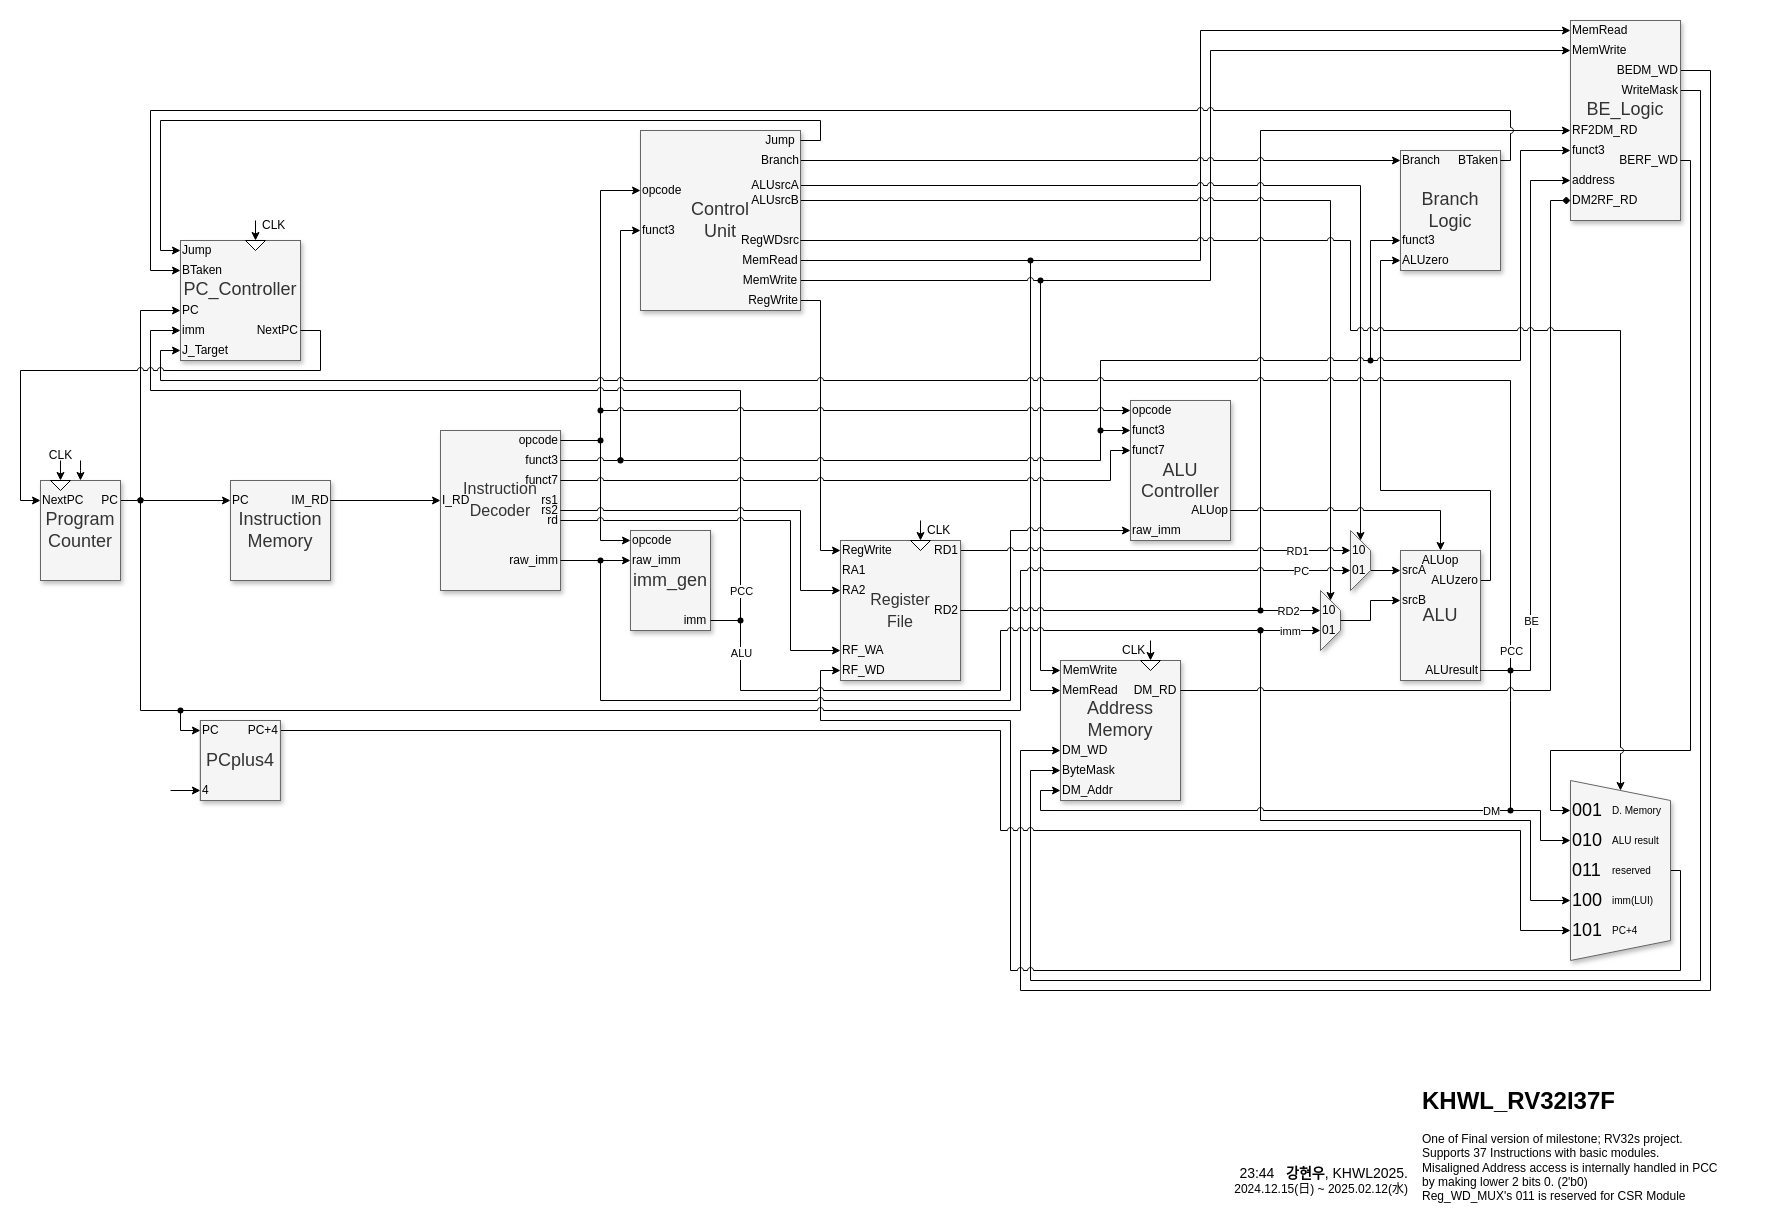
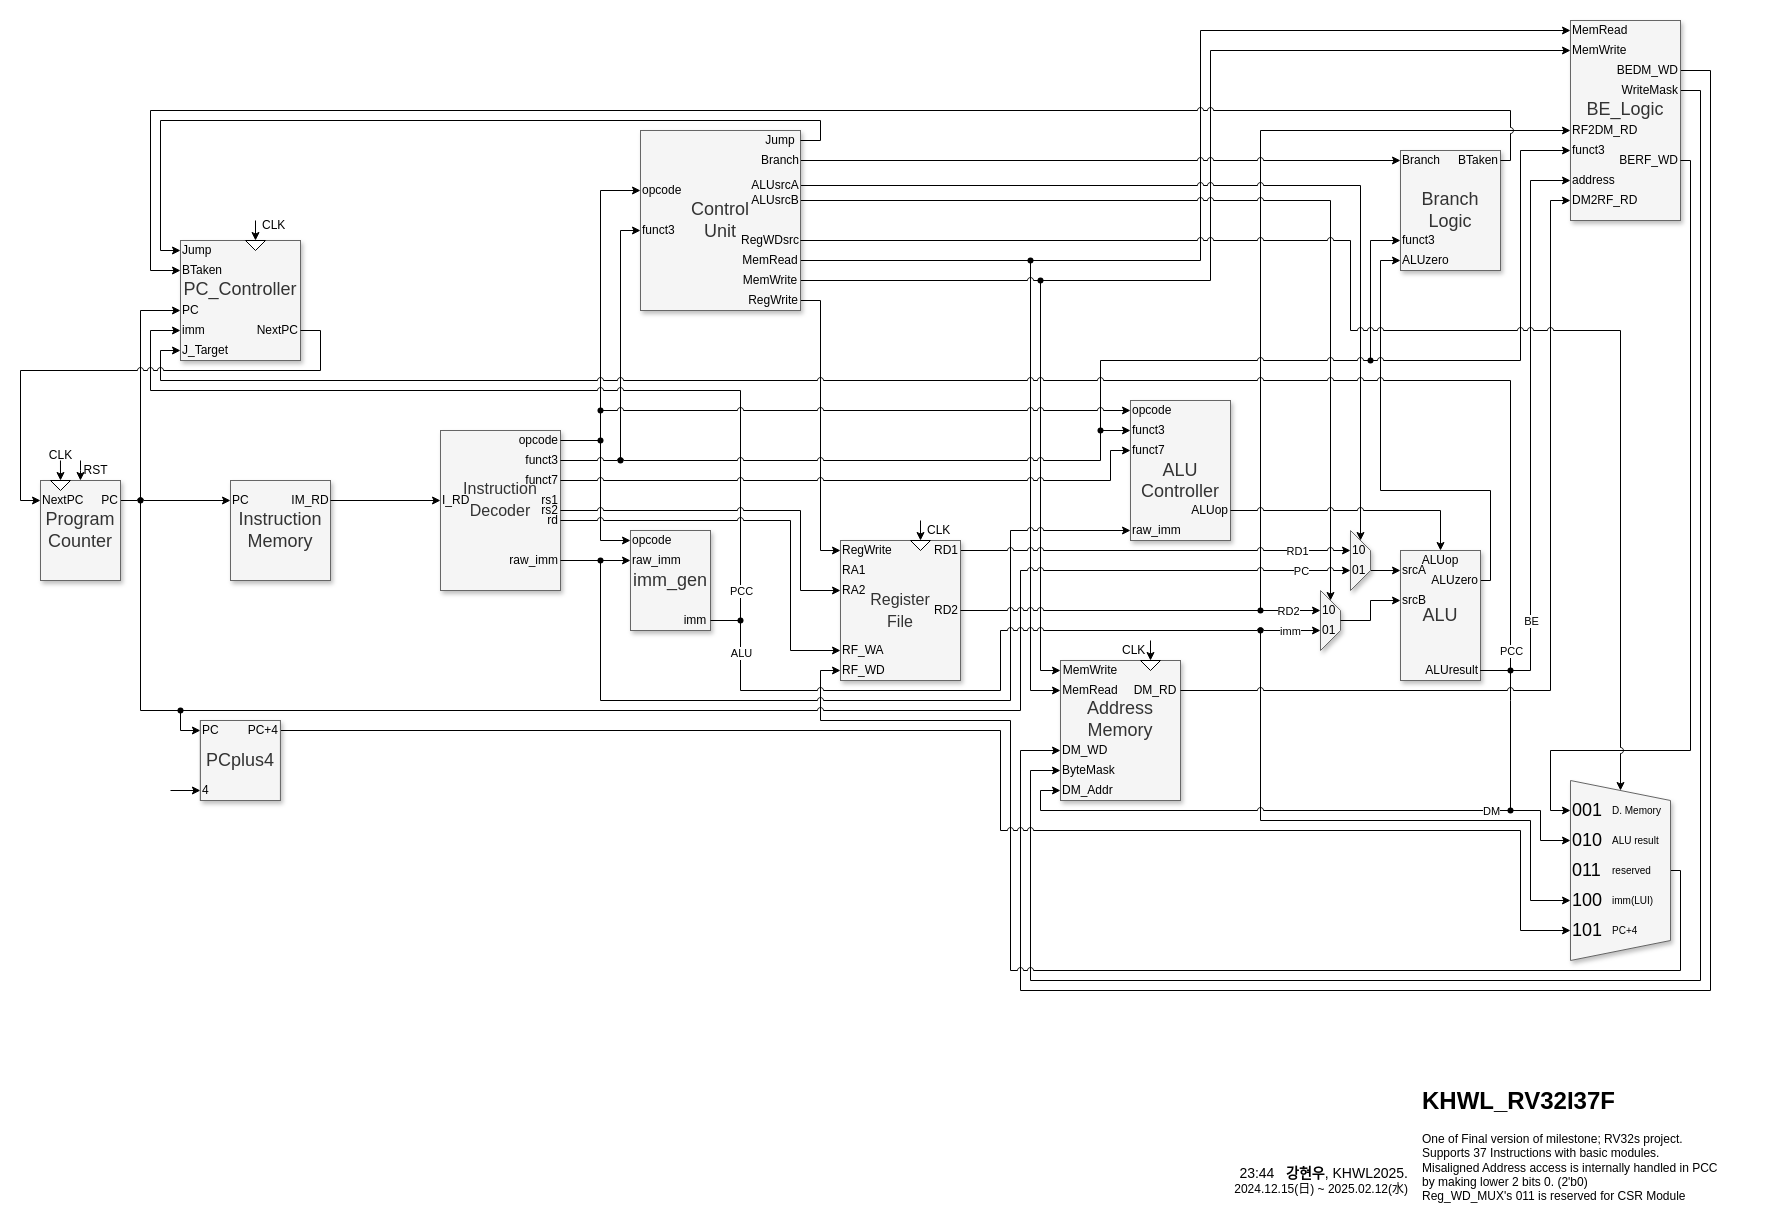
edge "DM_RD" -> "DM2RF_RD": arrowhead diamond -> classic
node "RST": added
